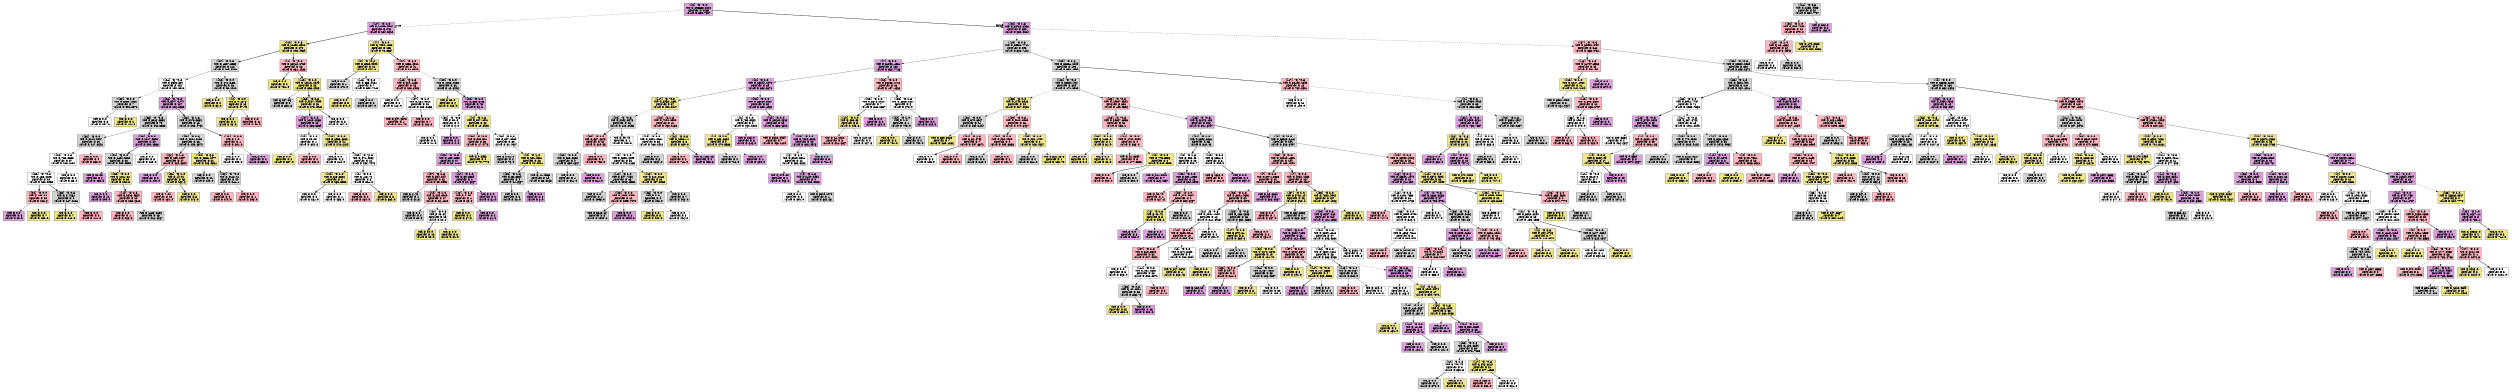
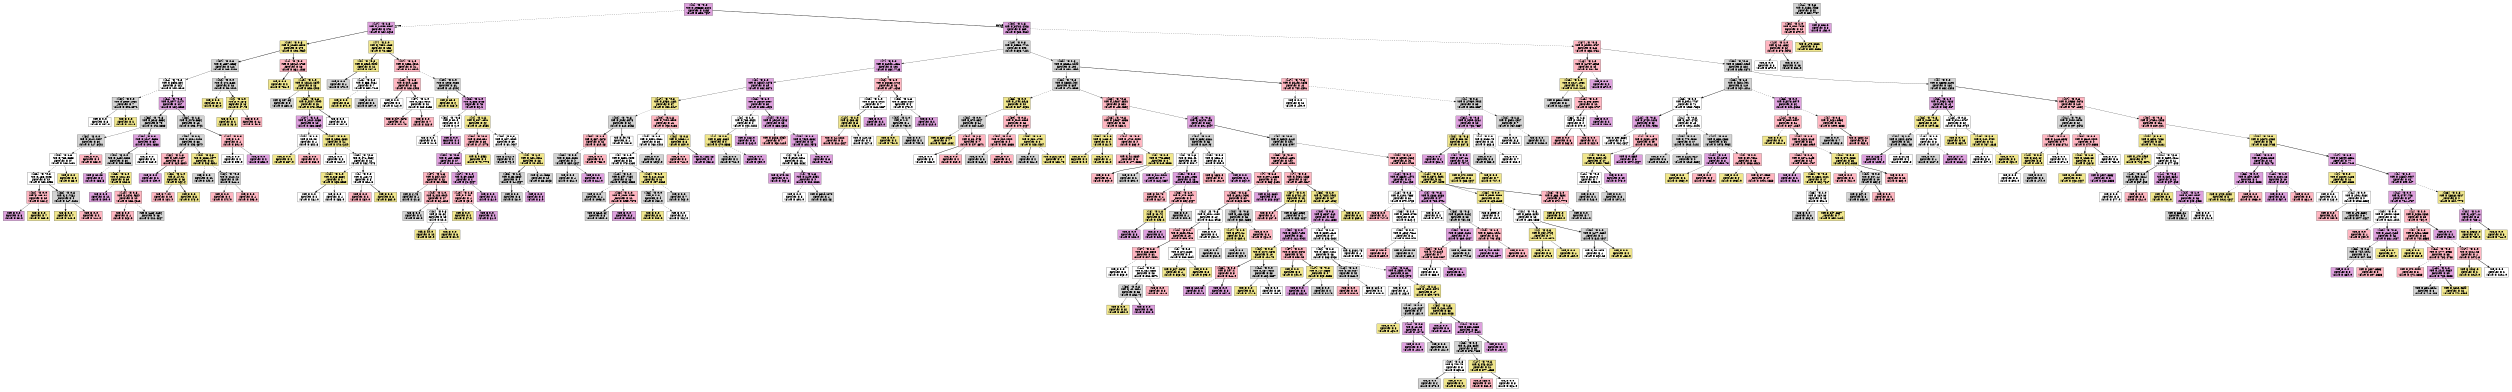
node "mse = 0.0 samples = 8 value = 85.0": fillcolor white -> khaki
